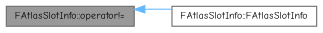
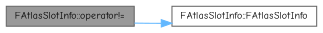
edge "FAtlasSlotInfo::FAtlasSlotInfo" -> "FAtlasSlotInfo::operator!=": reversed
